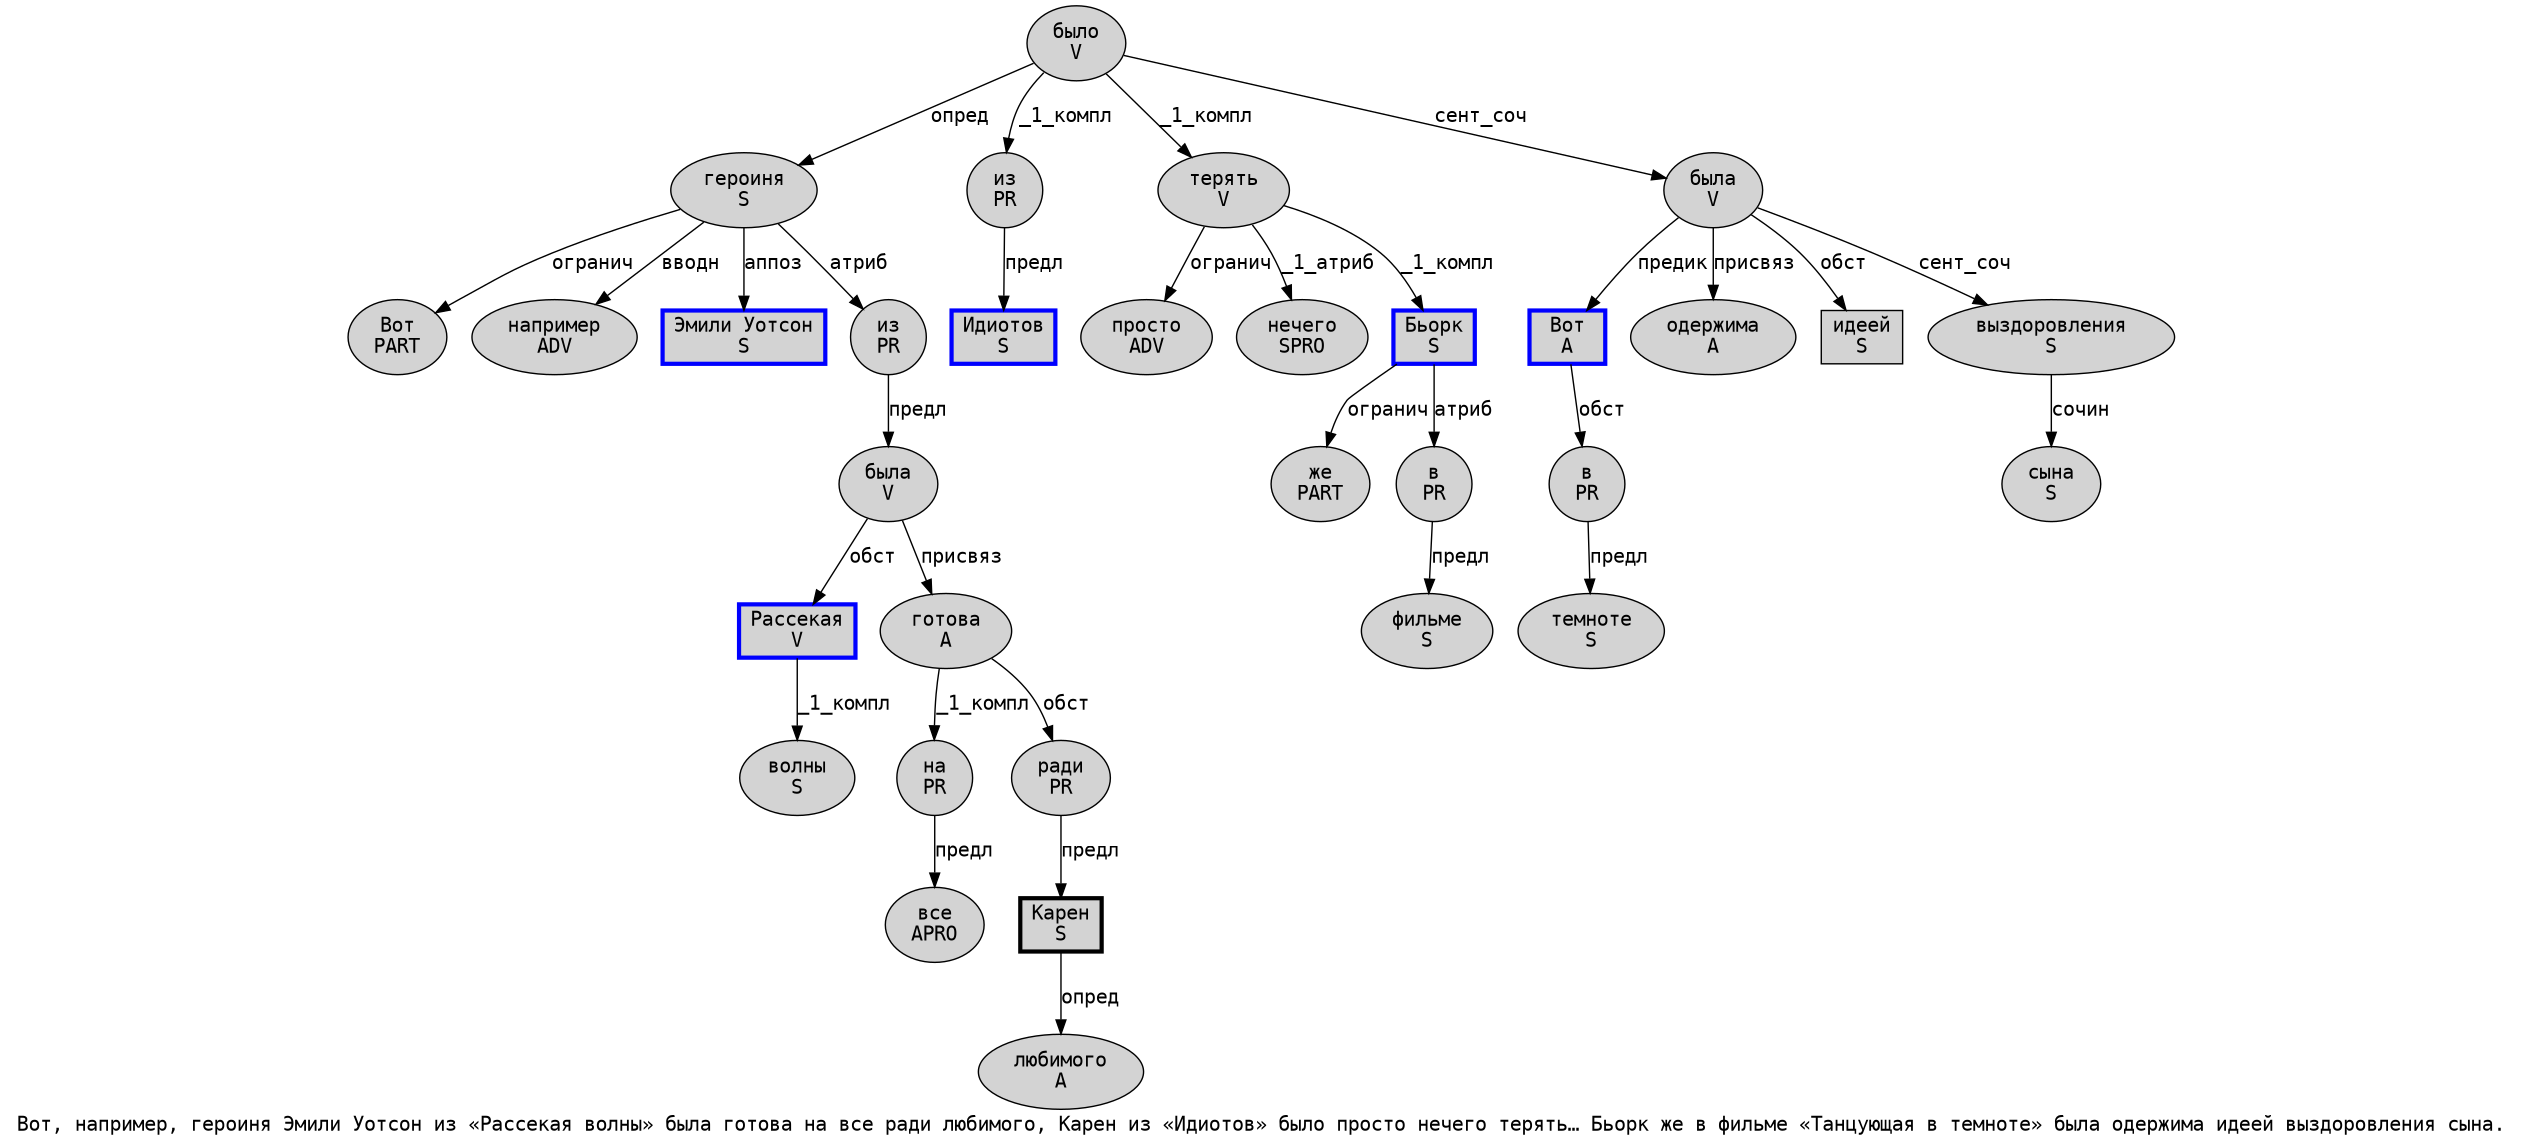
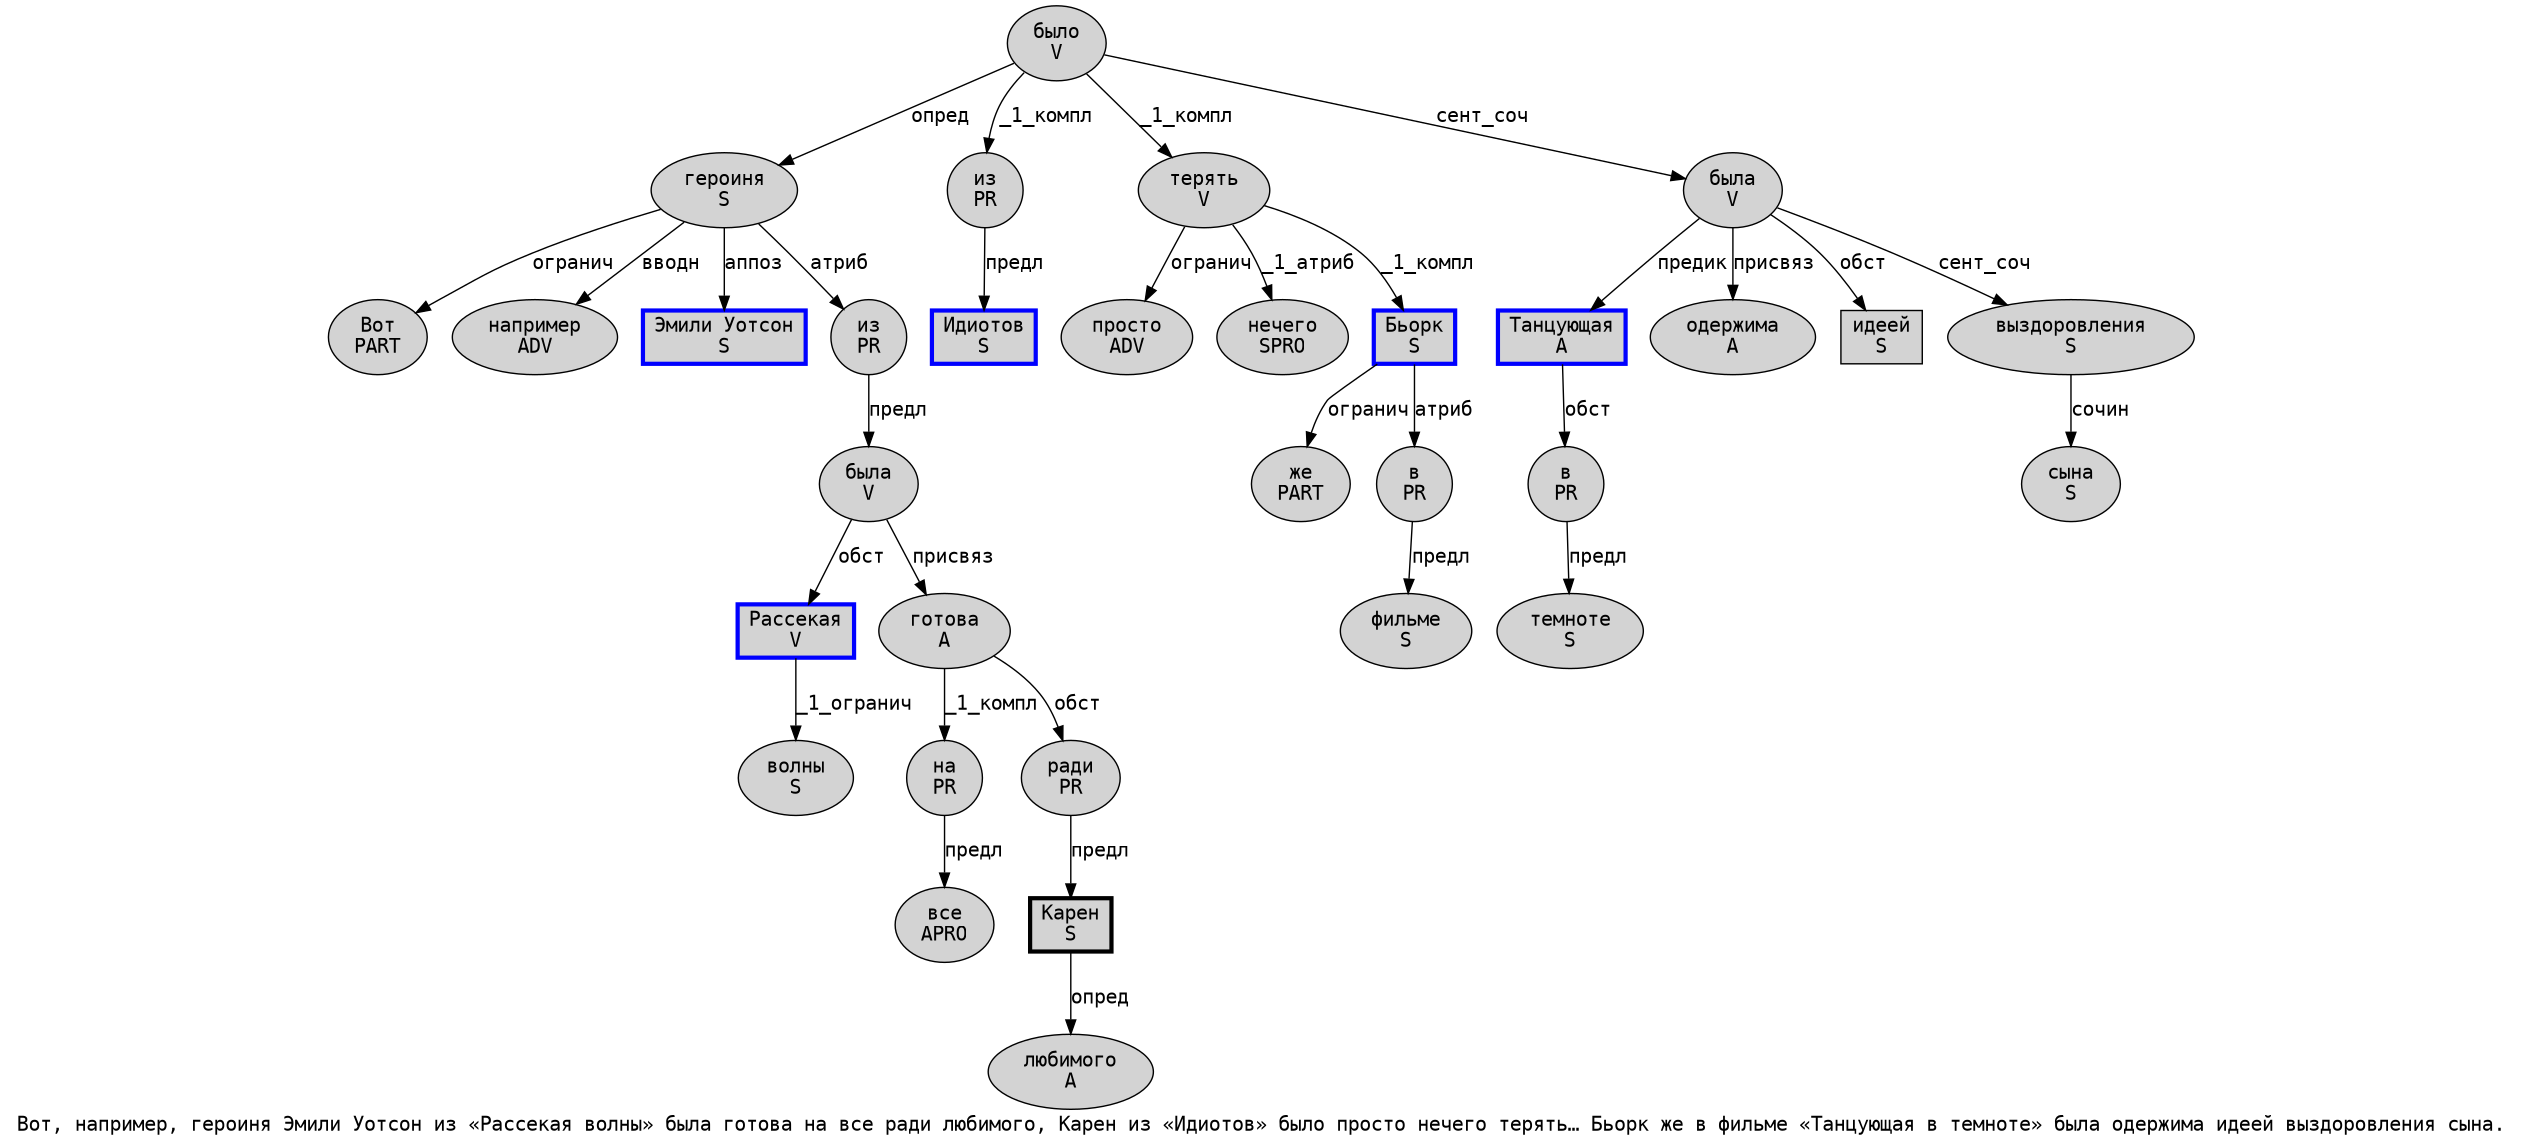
node "Вот A": label "Вот A" -> "Танцующая A"
edge "Рассекая V" -> "волны S": label "_1_компл" -> "_1_огранич"
